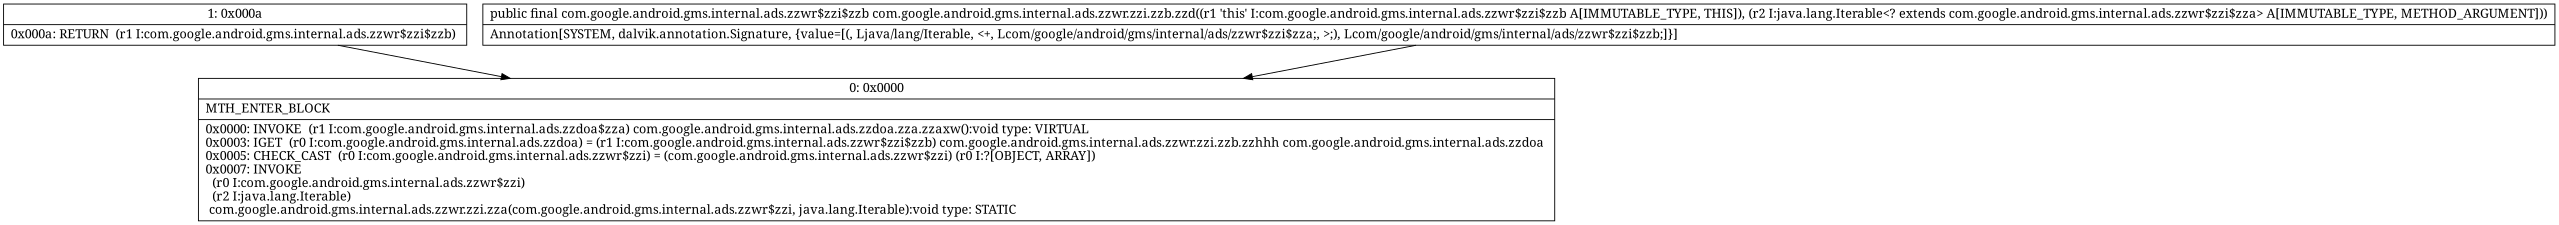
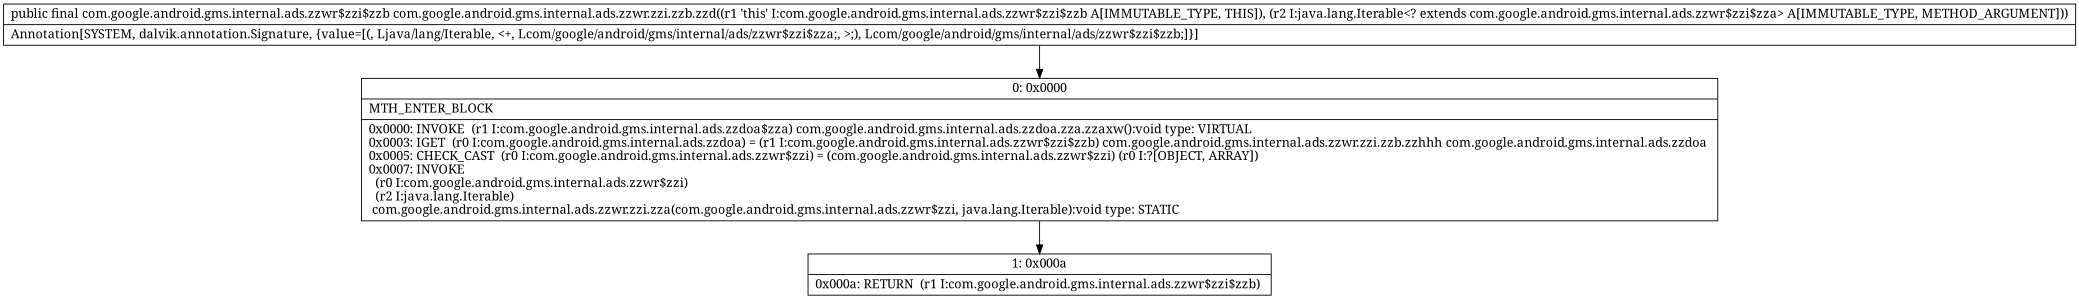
edge "1: 0x000a" -> "0: 0x0000": reversed
